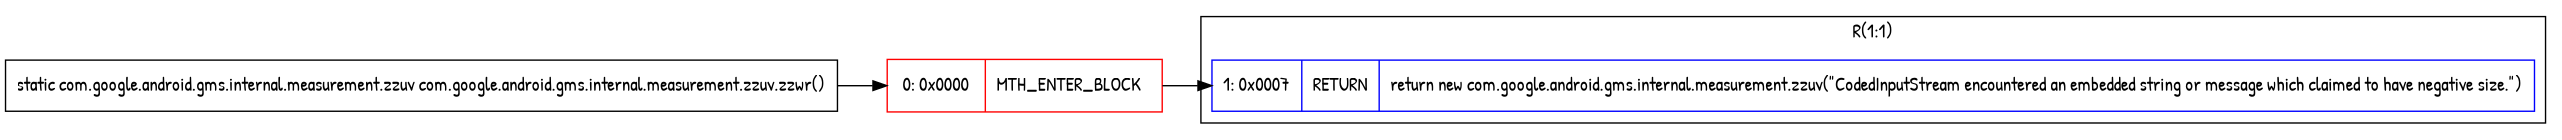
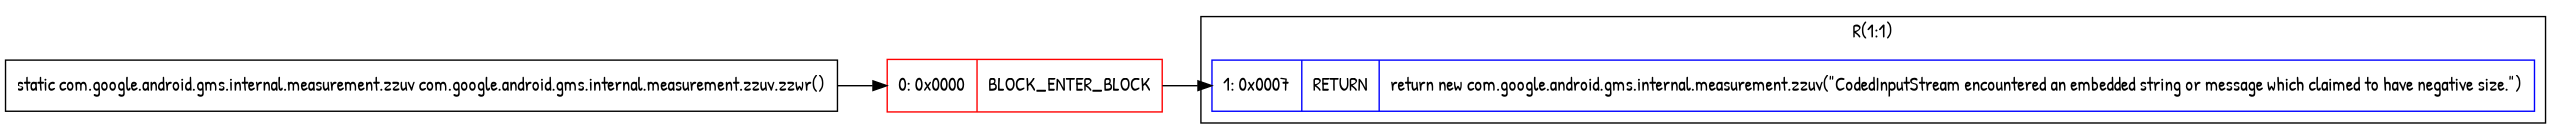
node "0: 0x0000": text "MTH_ENTER_BLOCK" -> "BLOCK_ENTER_BLOCK"
